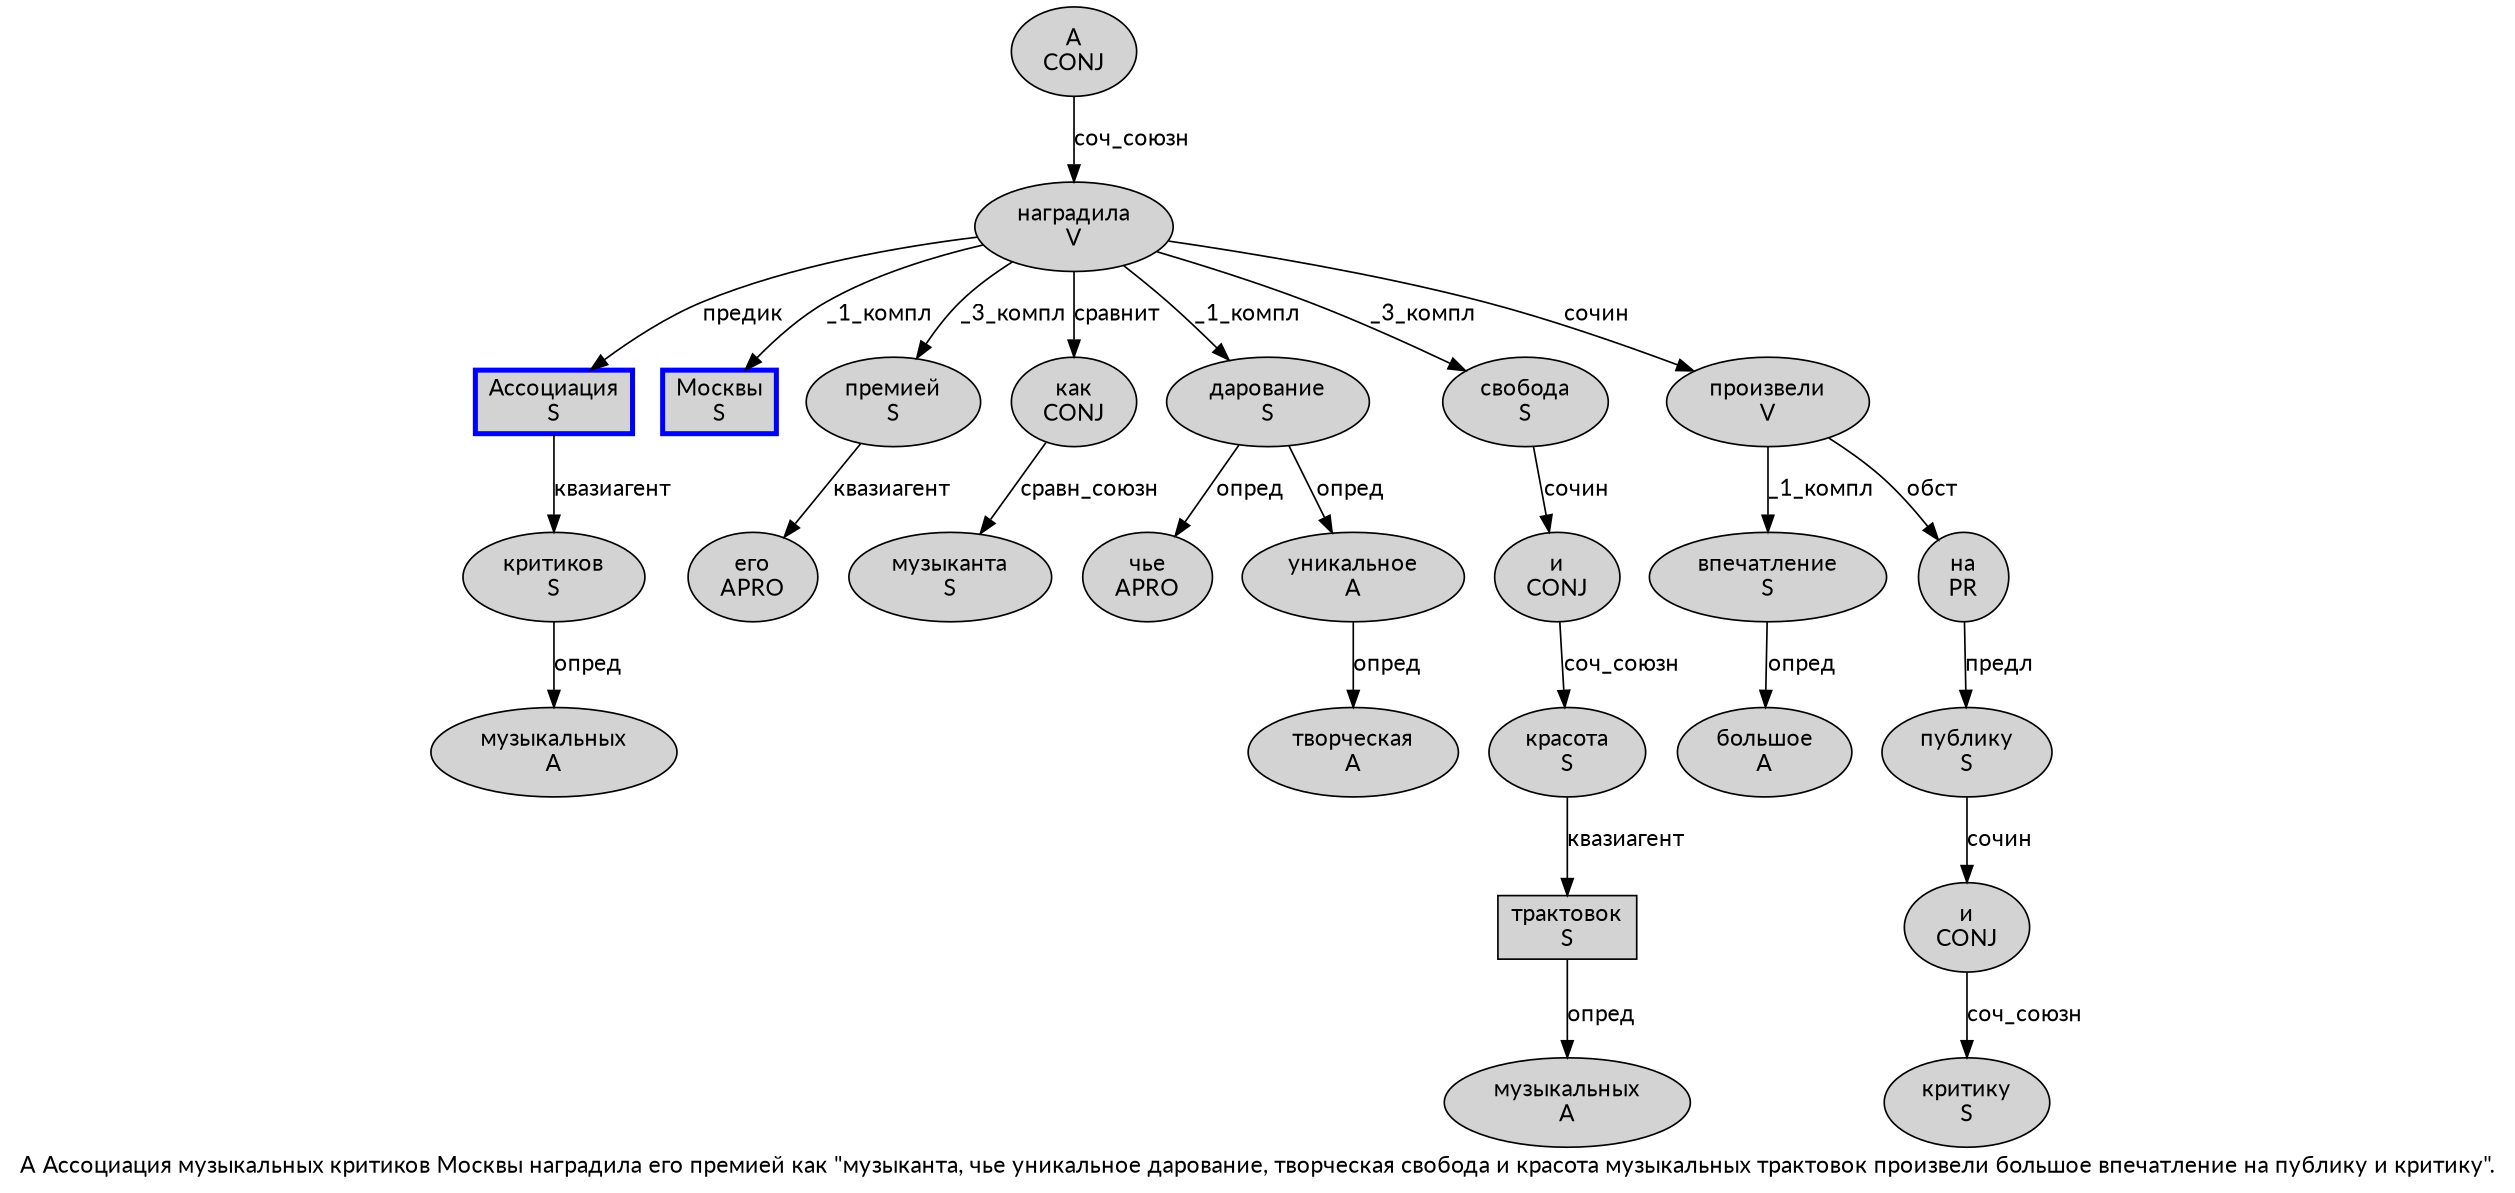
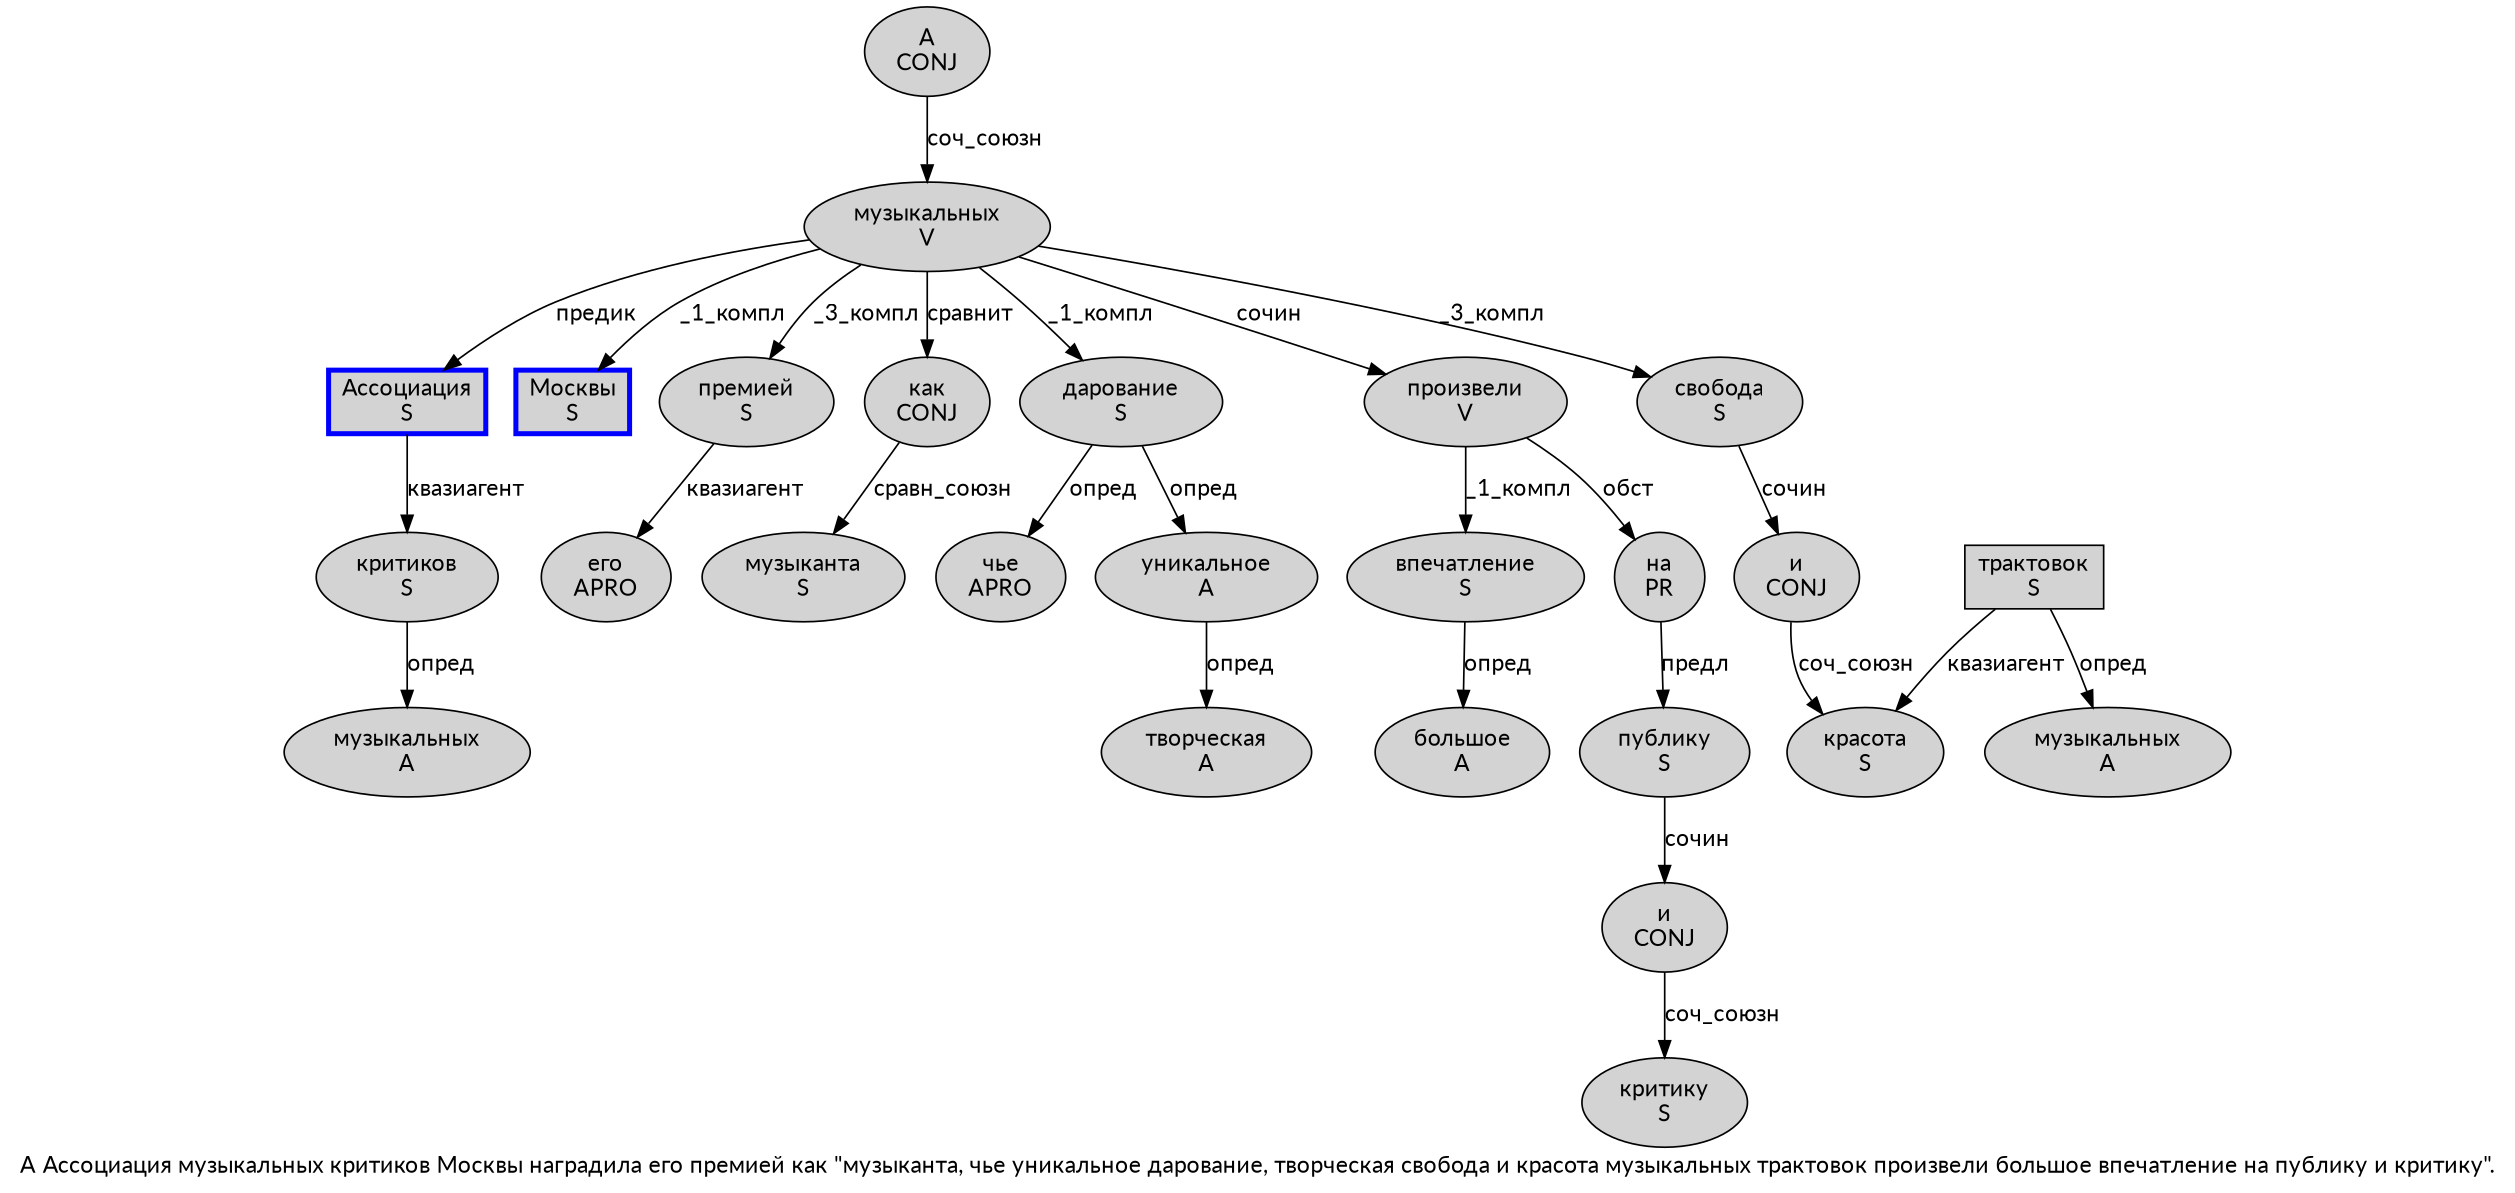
node "наградила V": label "наградила V" -> "музыкальных V"
edge "красота S" -> "трактовок S": reversed
